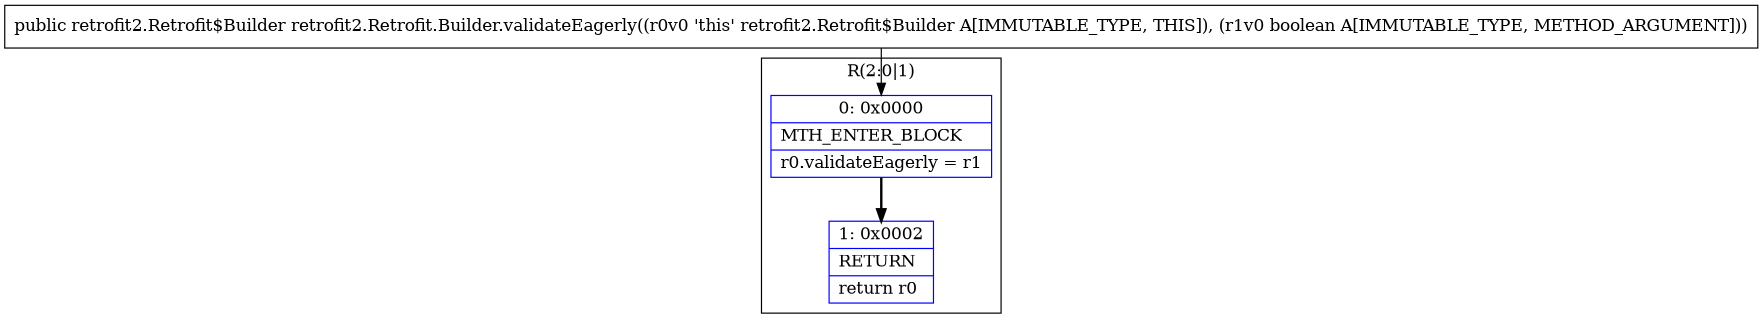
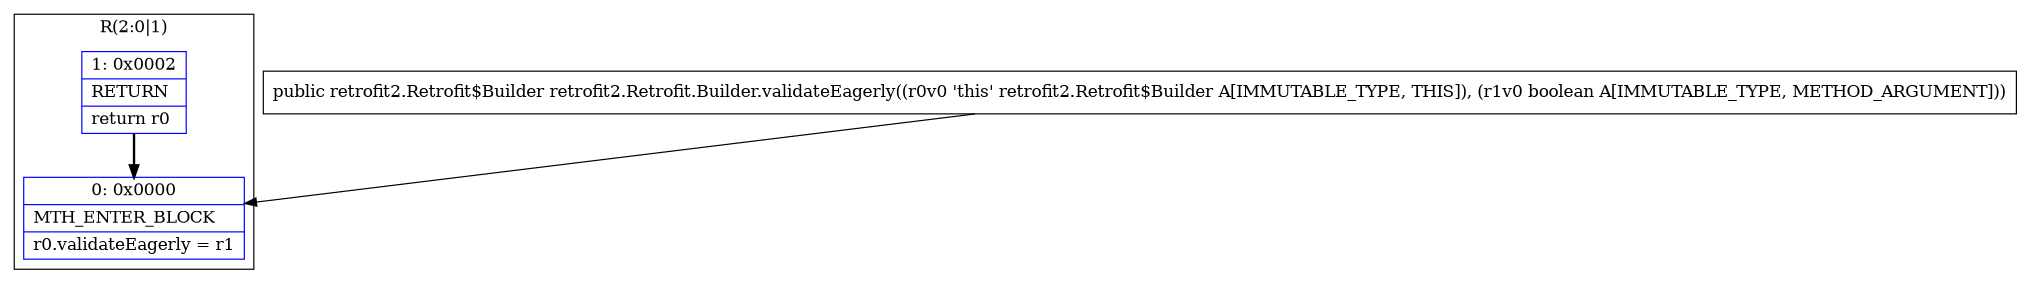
edge "0: 0x0000" -> "1: 0x0002": reversed
